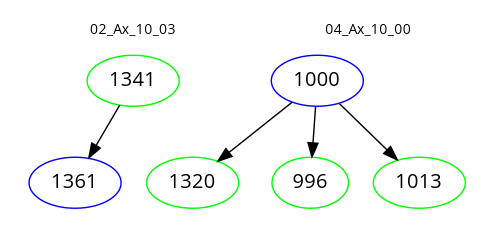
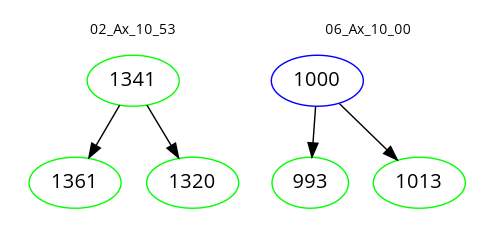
cluster "02_Ax_10_03": label "02_Ax_10_03" -> "02_Ax_10_53"
cluster "04_Ax_10_00": label "04_Ax_10_00" -> "06_Ax_10_00"
edge "1000" -> "1320": now "1341" -> "1320"
node "1361": color blue -> green
node "996": label "996" -> "993"
